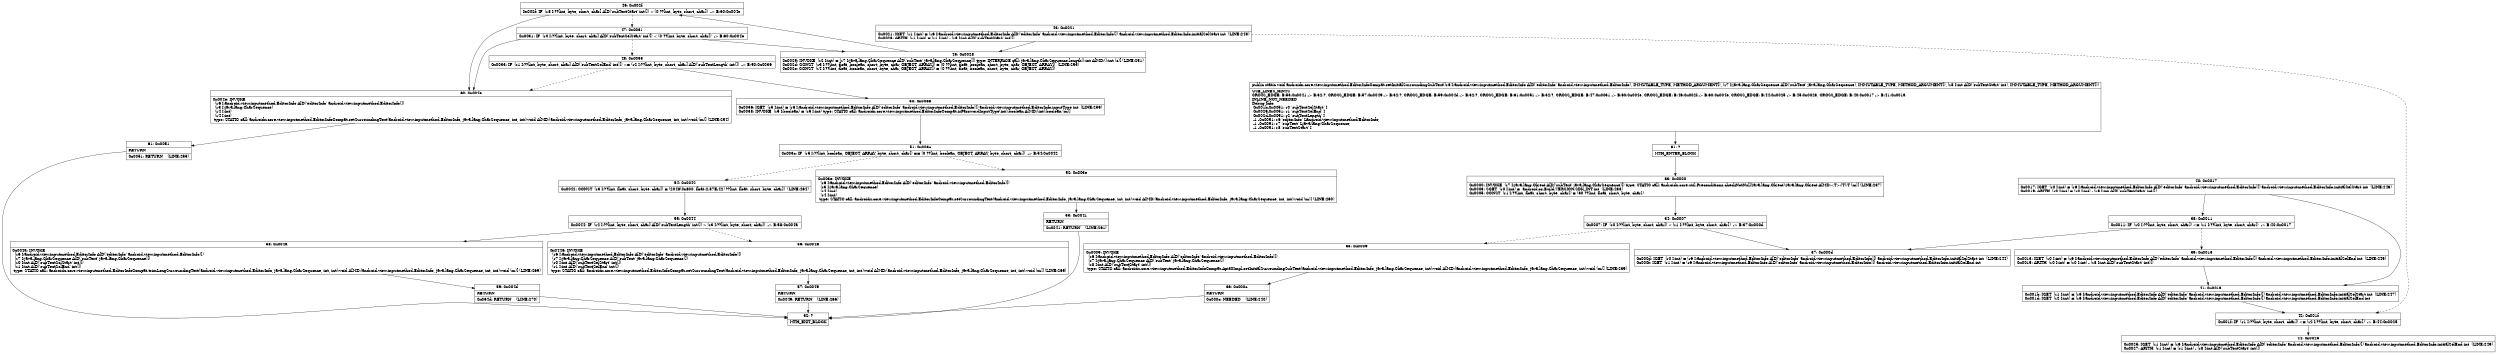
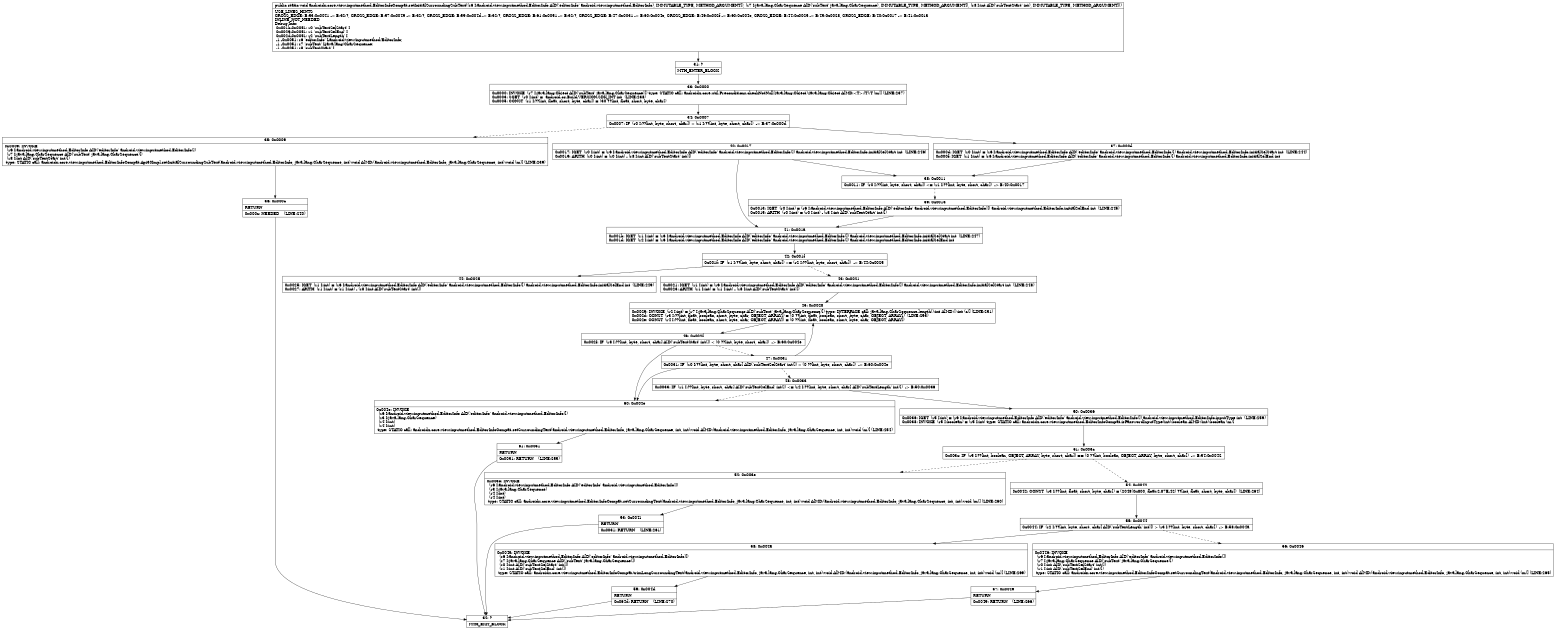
edge "43: 0x0021" -> "42: 0x001f": reversed
node "53: 0x0041": text "0x0041: RETURN    (LINE:261)" -> "0x0031: RETURN    (LINE:261)"
edge "38: 0x0011" -> "37: 0x000d": reversed
